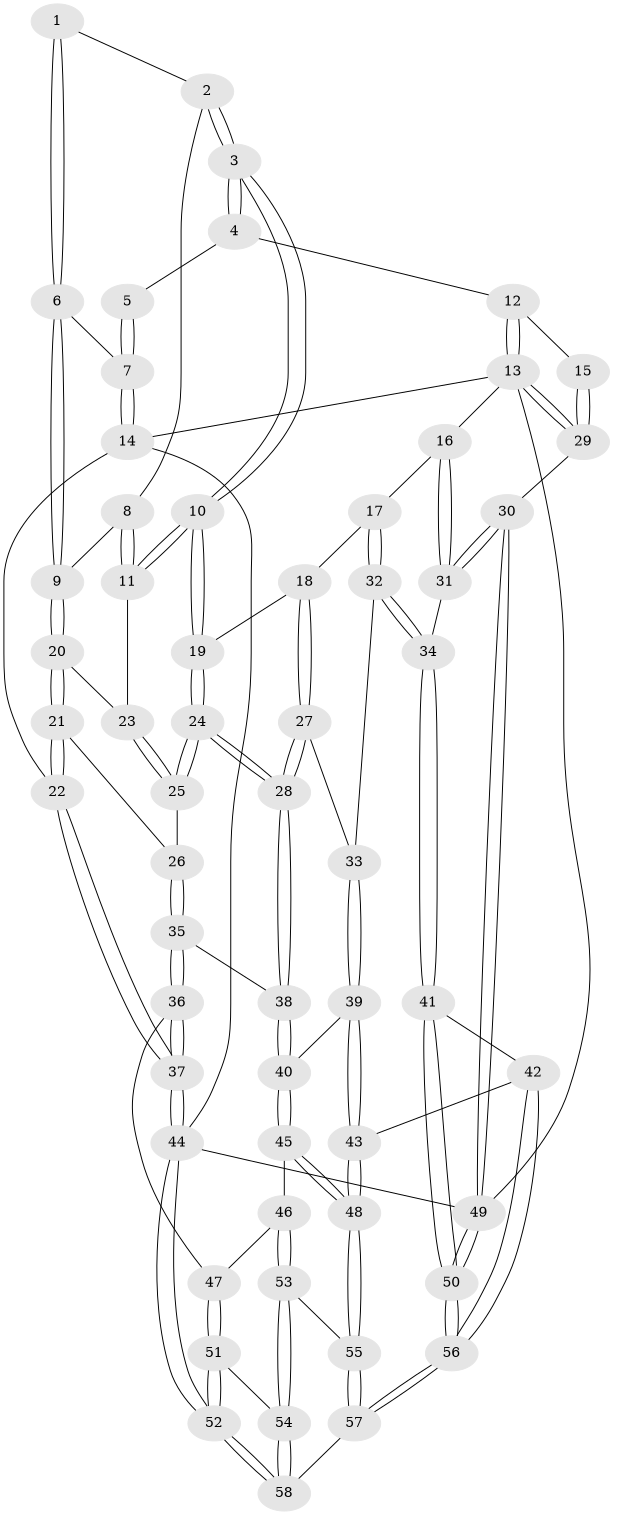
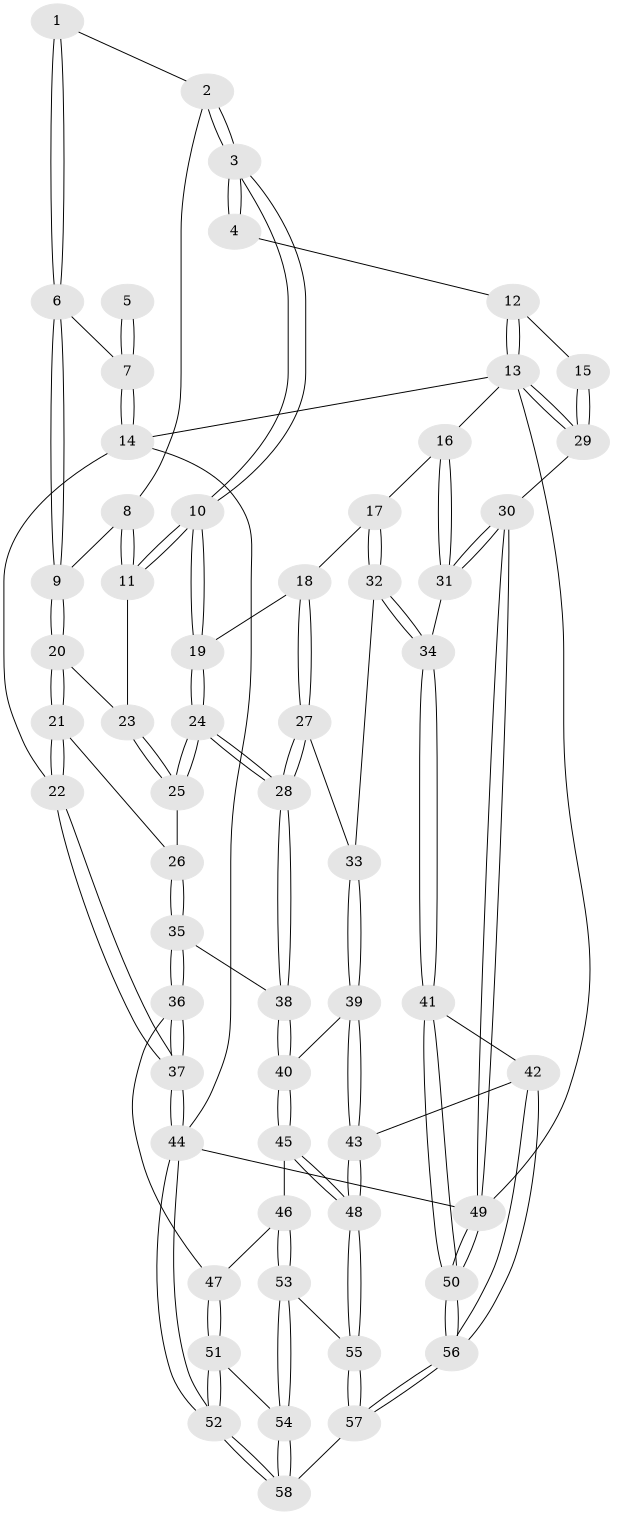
edge "4" -- "5": removed
